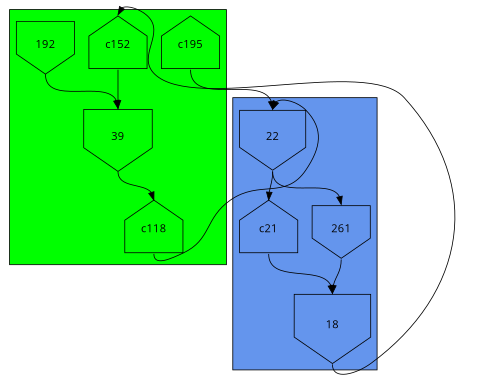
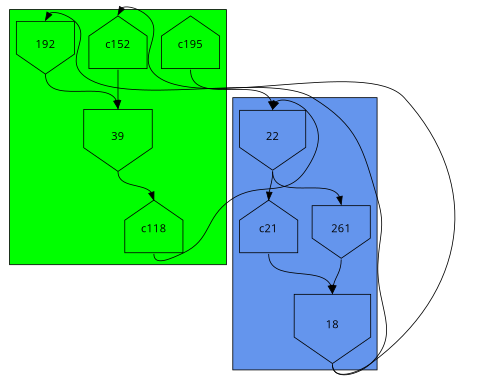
edge "18" -> "192": added
